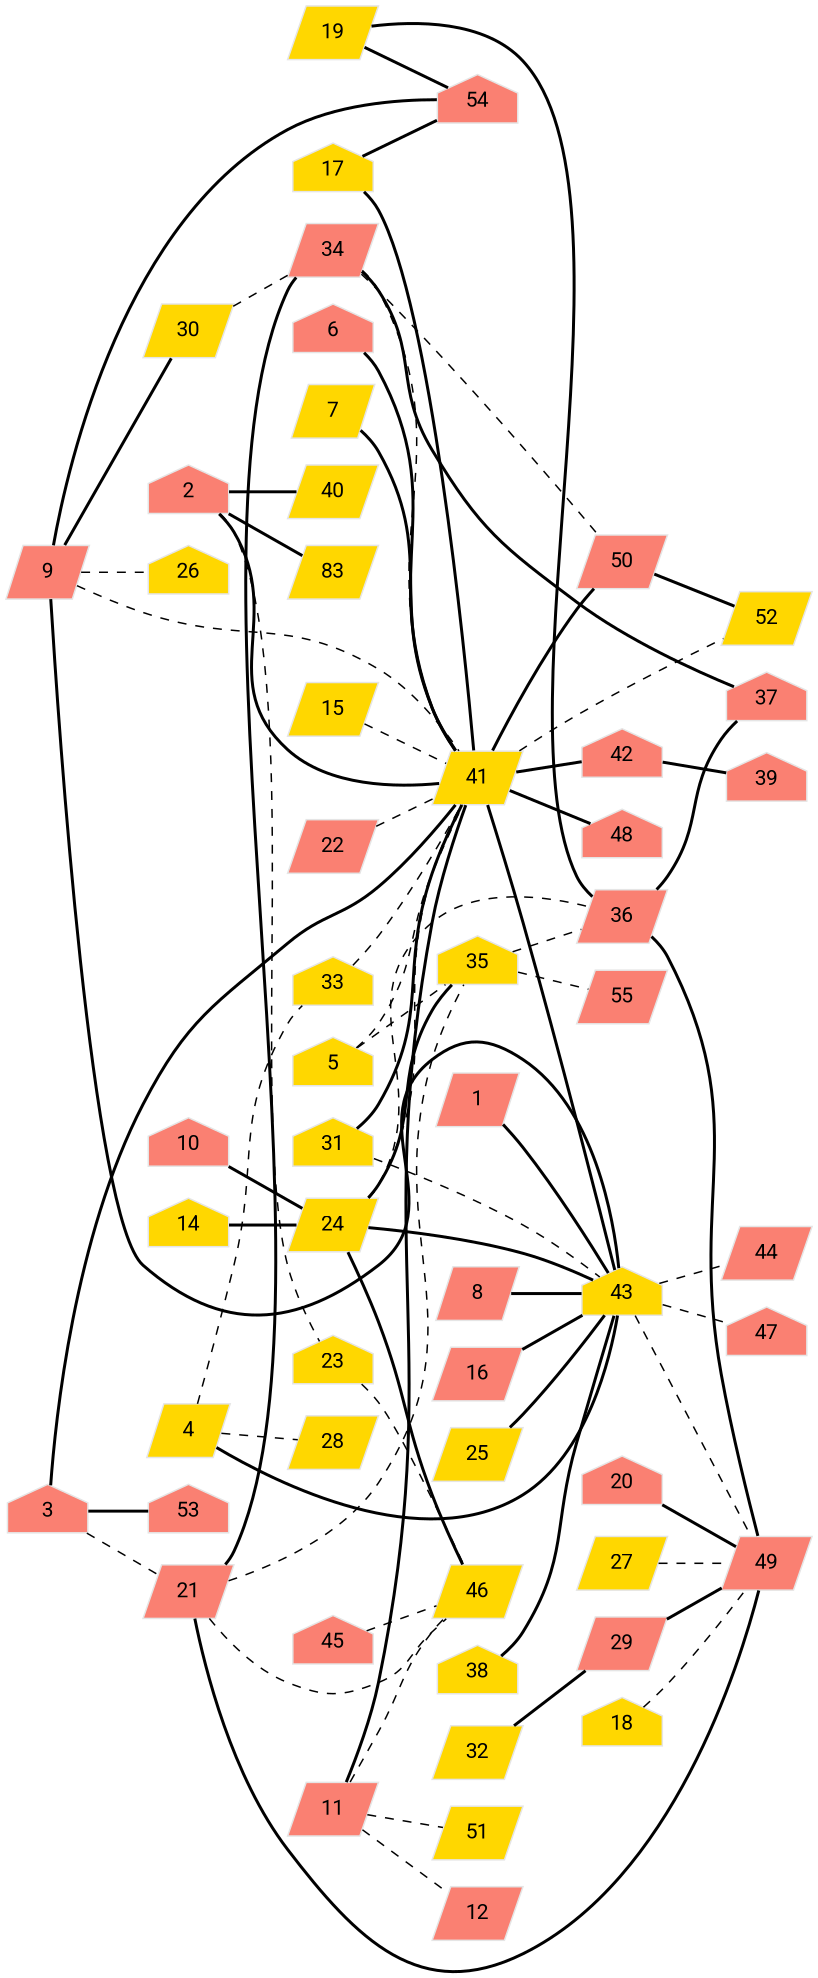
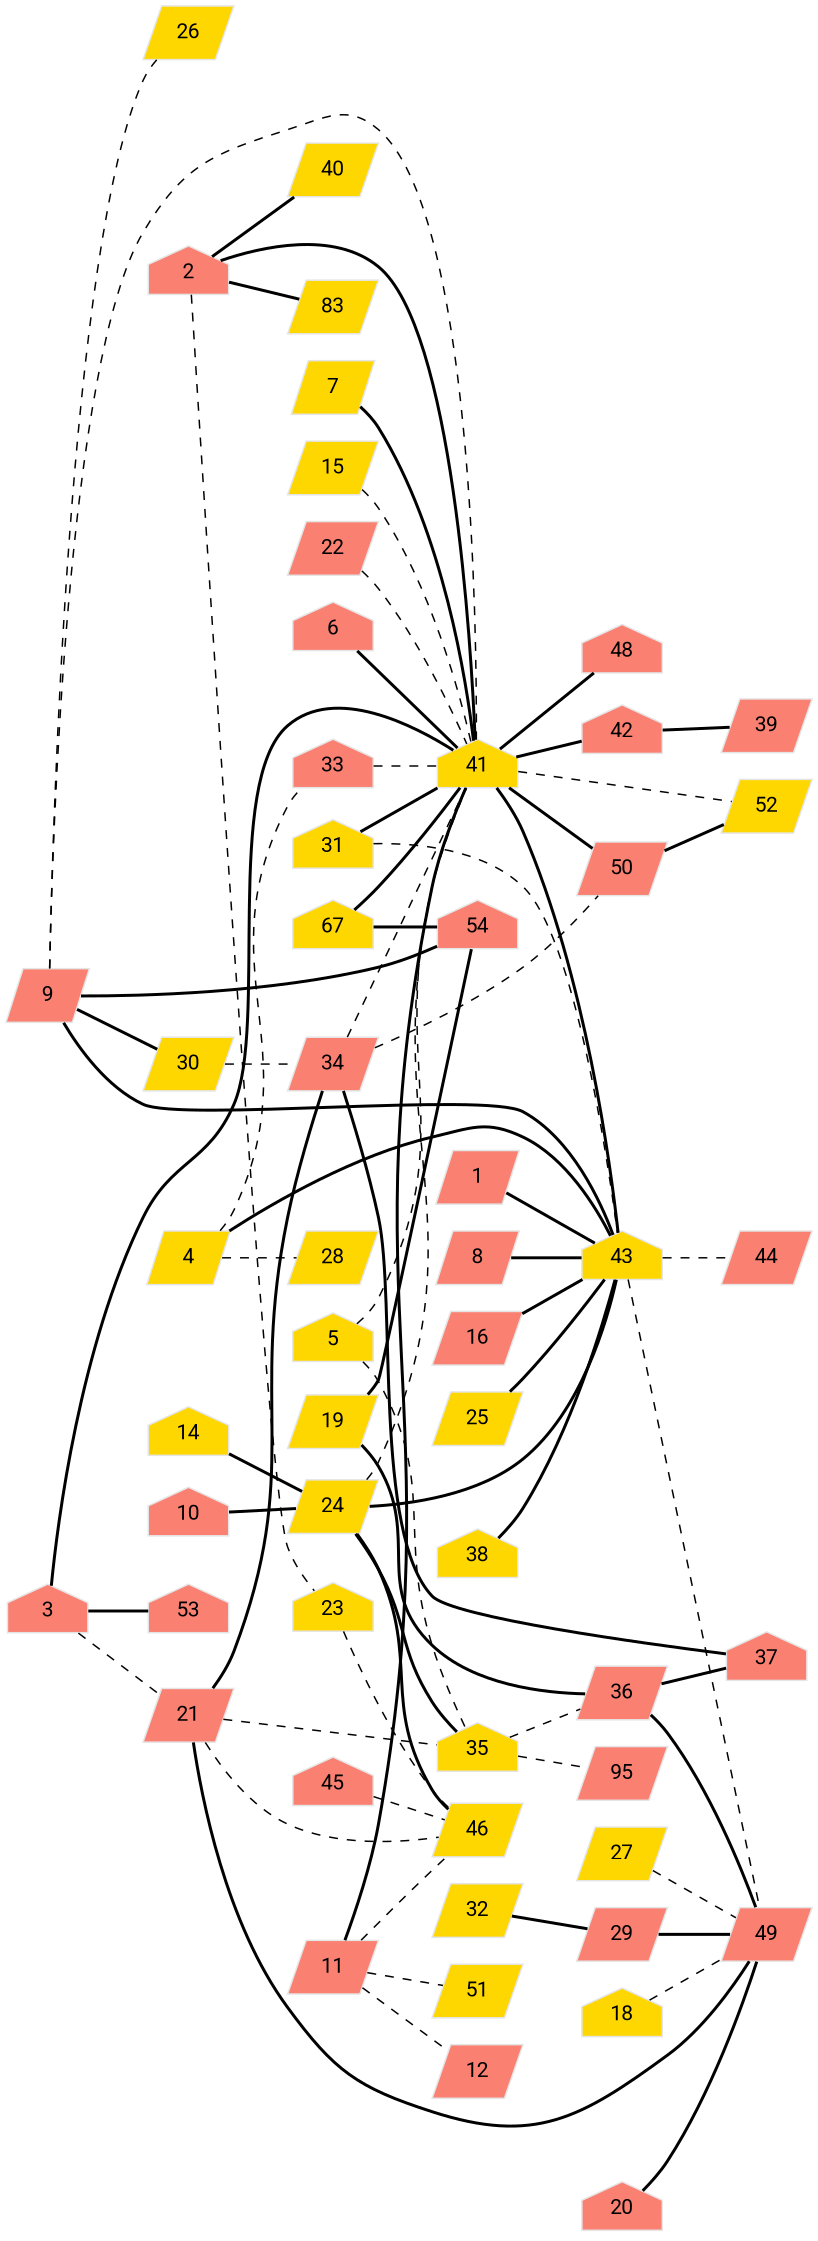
node "17": label "17" -> "67"
node "26": shape house -> parallelogram
node "41": shape parallelogram -> house
node "39": shape house -> parallelogram
node "33": fillcolor gold -> salmon
node "55": label "55" -> "95"
edge "36" -- "24": removed
node "47": removed
